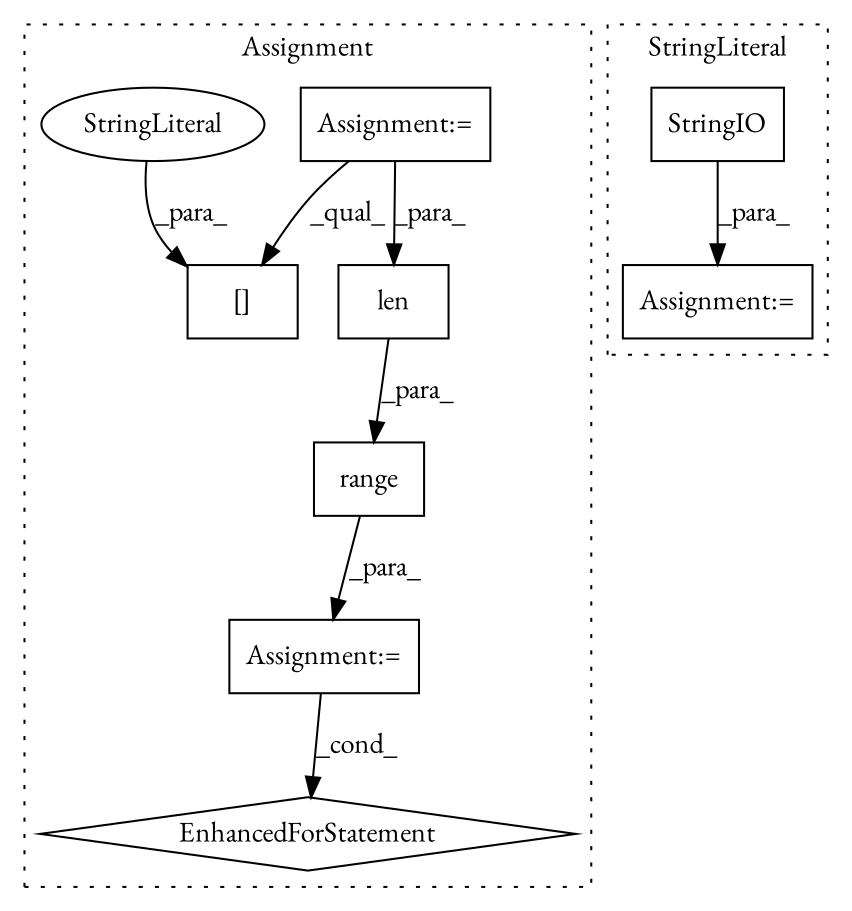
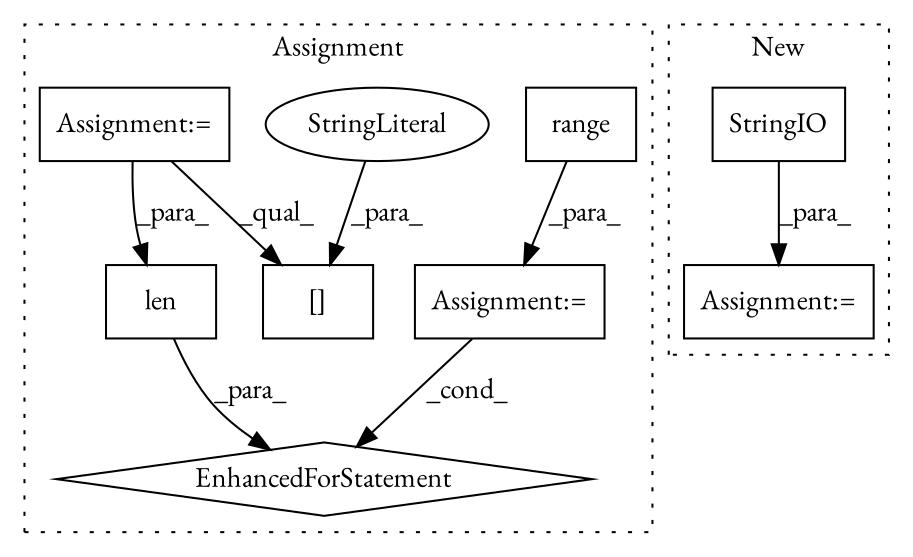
cluster "StringLiteral": label "StringLiteral" -> "New"
edge "len" -> "range": now "len" -> "EnhancedForStatement"
